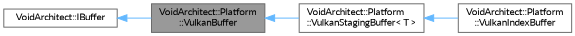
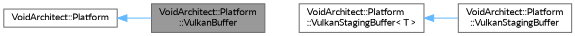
node "VoidArchitect::IBuffer": label "VoidArchitect::IBuffer" -> "VoidArchitect::Platform"
edge "VoidArchitect::Platform ::VulkanStagingBuffer< T >" -> "VoidArchitect::Platform ::VulkanBuffer": removed
node "VoidArchitect::Platform ::VulkanIndexBuffer": label "VoidArchitect::Platform ::VulkanIndexBuffer" -> "VoidArchitect::Platform ::VulkanStagingBuffer"
